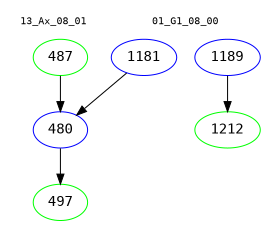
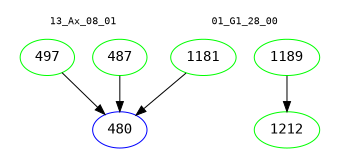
cluster "01_G1_08_00": label "01_G1_08_00" -> "01_G1_28_00"
node "1181": color blue -> green
node "1189": color blue -> green
edge "480" -> "497": reversed
